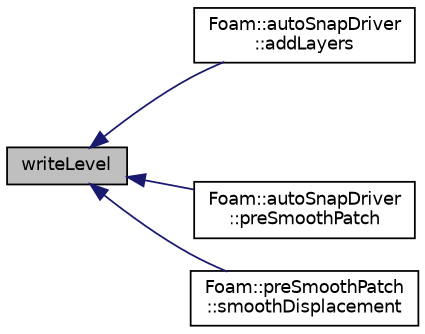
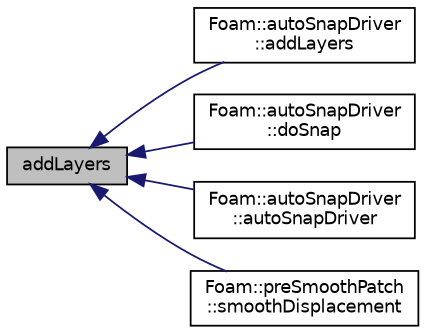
node "Foam::autoSnapDriver ::doSnap": added
node "writeLevel": label "writeLevel" -> "addLayers"
node "Foam::autoSnapDriver ::preSmoothPatch": label "Foam::autoSnapDriver ::preSmoothPatch" -> "Foam::autoSnapDriver ::autoSnapDriver"
